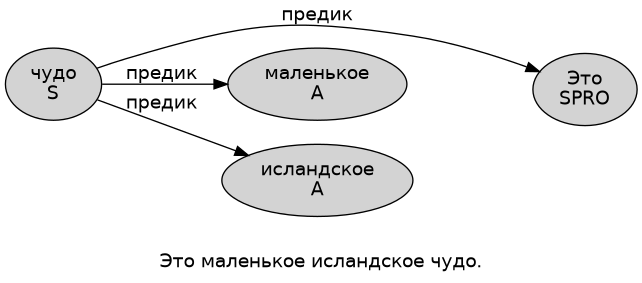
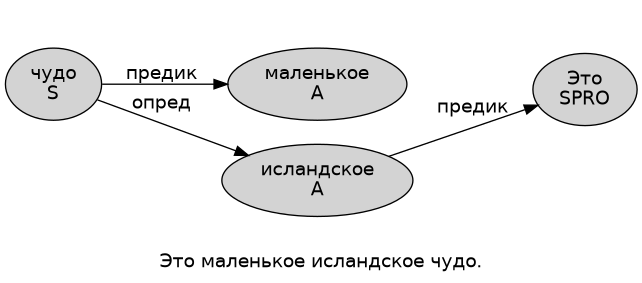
edge "чудо S" -> "Это SPRO": now "исландское A" -> "Это SPRO"
edge "чудо S" -> "исландское A": label "предик" -> "опред"
